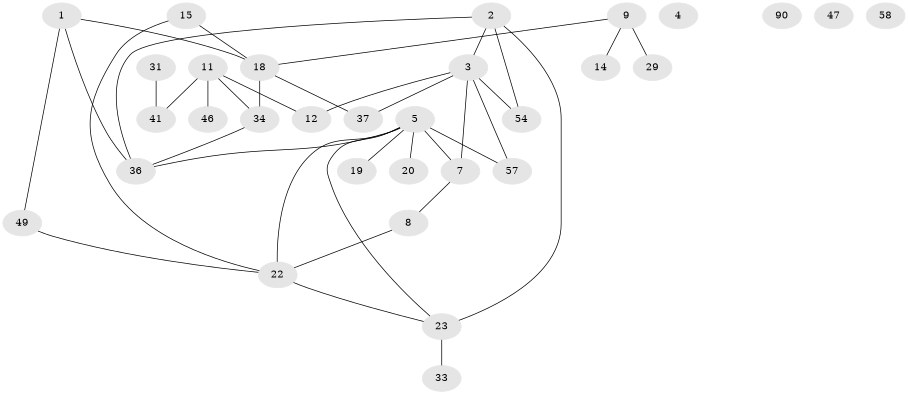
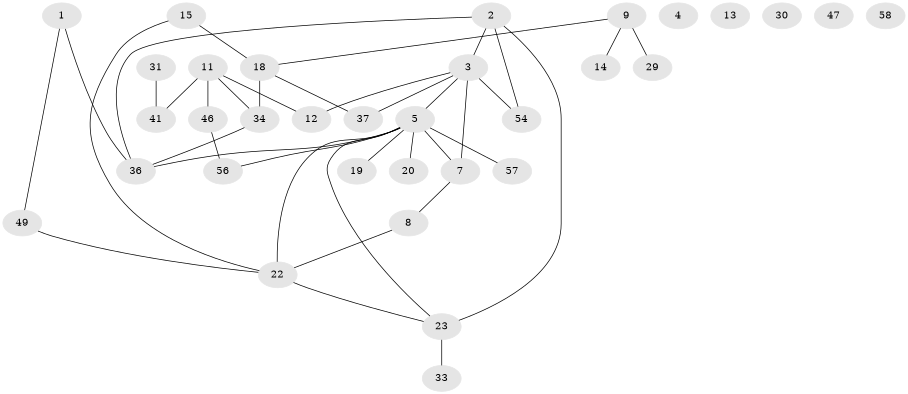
node "13": added
node "90": label "90" -> "30"
edge "1" -- "18": removed
edge "3" -- "57": now "3" -- "5"
node "56": added
